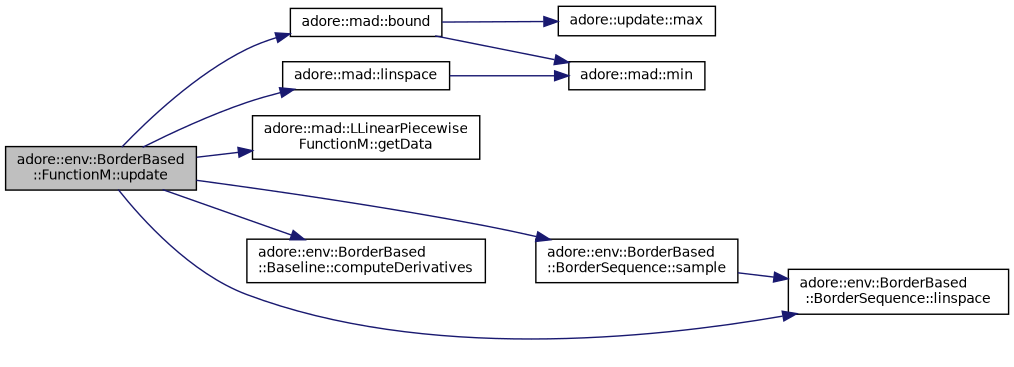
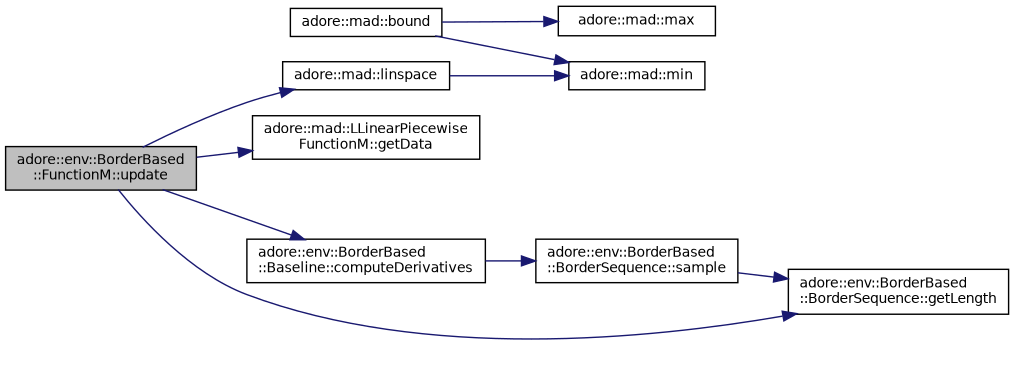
node "adore::update::max": label "adore::update::max" -> "adore::mad::max"
edge "adore::env::BorderBased ::FunctionM::update" -> "adore::mad::bound": removed
edge "adore::env::BorderBased ::FunctionM::update" -> "adore::env::BorderBased ::BorderSequence::sample": now "adore::env::BorderBased ::Baseline::computeDerivatives" -> "adore::env::BorderBased ::BorderSequence::sample"
node "adore::env::BorderBased ::BorderSequence::linspace": label "adore::env::BorderBased ::BorderSequence::linspace" -> "adore::env::BorderBased ::BorderSequence::getLength"
